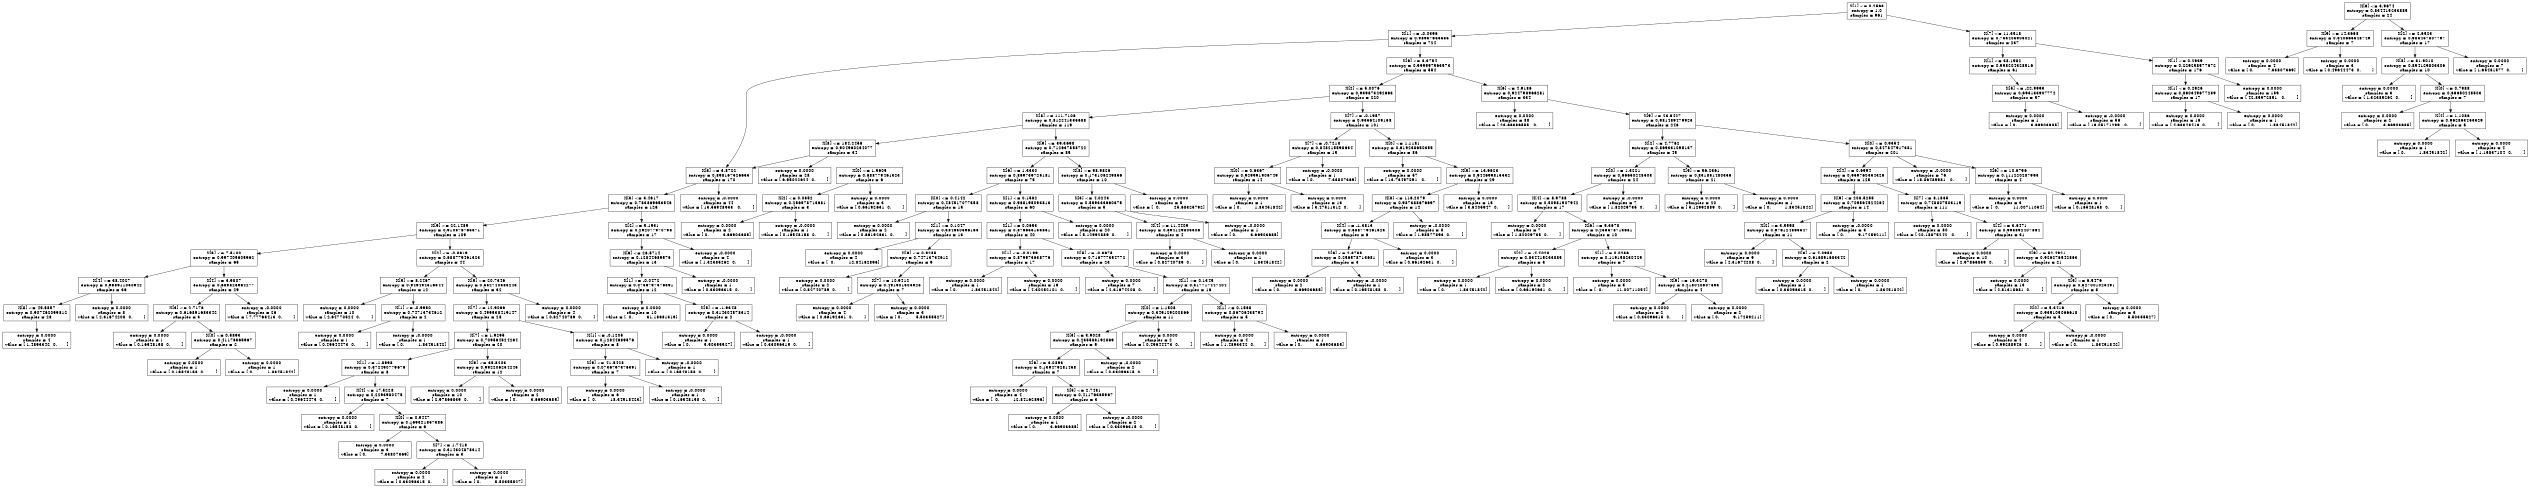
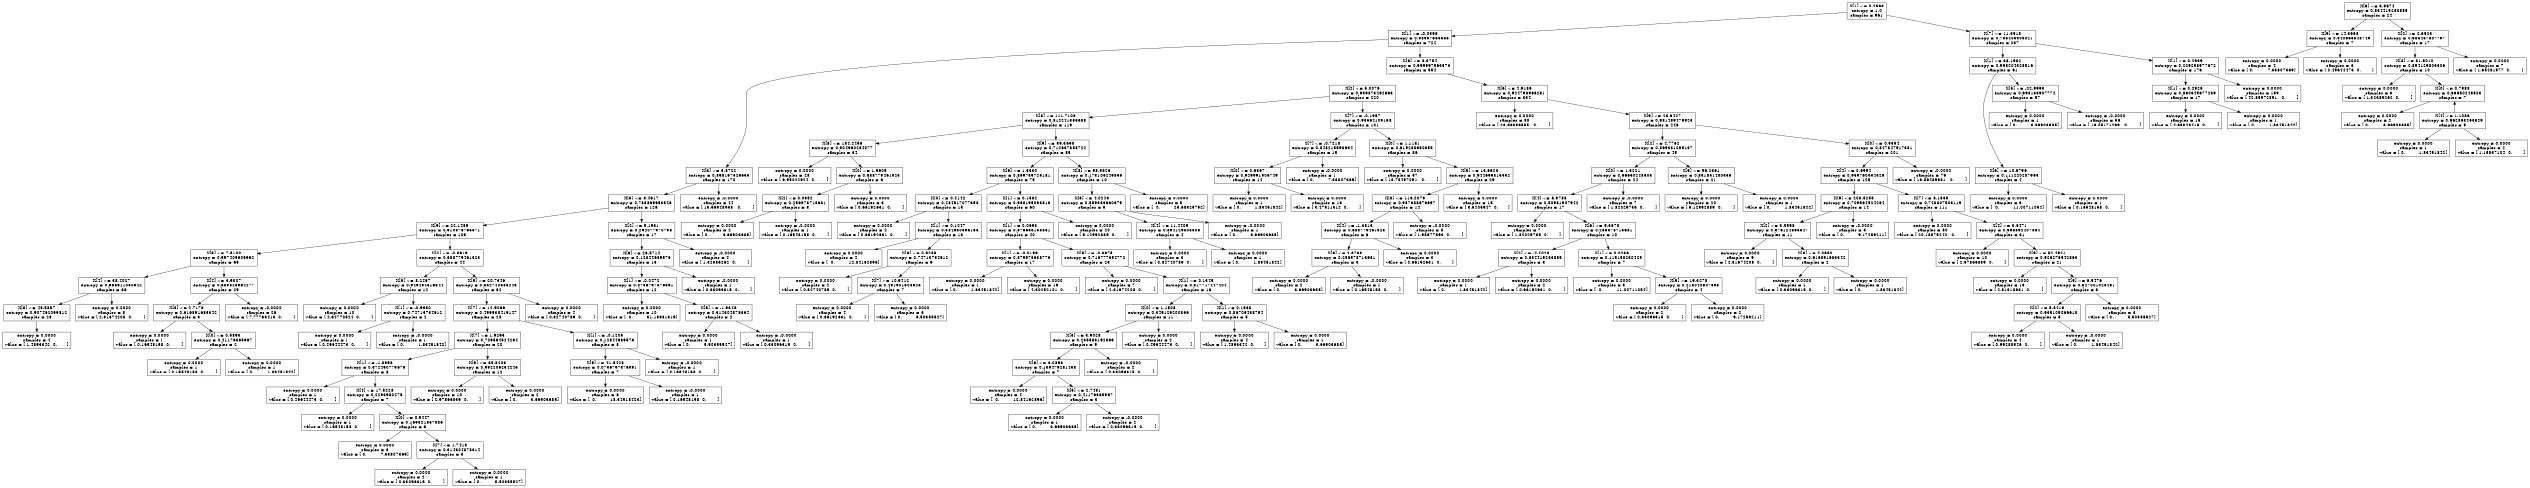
edge "X[6] <= 3.3754 entropy = 0.999997563573 samples = 554" -> "X[2] <= 5.0076 entropy = 0.939873292663 samples = 220": removed
edge "X[0] <= 0.7988 entropy = 0.66650248503 samples = 7" -> "X[4] <= 1.1086 entropy = 0.962863453329 samples = 5": reversed
edge "X[0] <= 0.9354 entropy = 0.847847917381 samples = 201" -> "X[6] <= 10.6796 entropy = 0.111220287993 samples = 4": now "X[1] <= 38.1982 entropy = 0.998204328516 samples = 61" -> "X[6] <= 10.6796 entropy = 0.111220287993 samples = 4"
edge "X[8] <= 184.2456 entropy = 0.904960234077 samples = 34" -> "X[3] <= 3.8722 entropy = 0.898167526655 samples = 170": now "X[8] <= 184.2456 entropy = 0.904960234077 samples = 34" -> "X[0] <= 1.9605 entropy = 0.688779461323 samples = 6"
node "X[5] <= -1.9348 entropy = 0.314304878314 samples = 2": label "X[5] <= -1.9348 entropy = 0.314304878314 samples = 2" -> "X[5] <= -1.9348 entropy = 0.314304878364 samples = 2"
